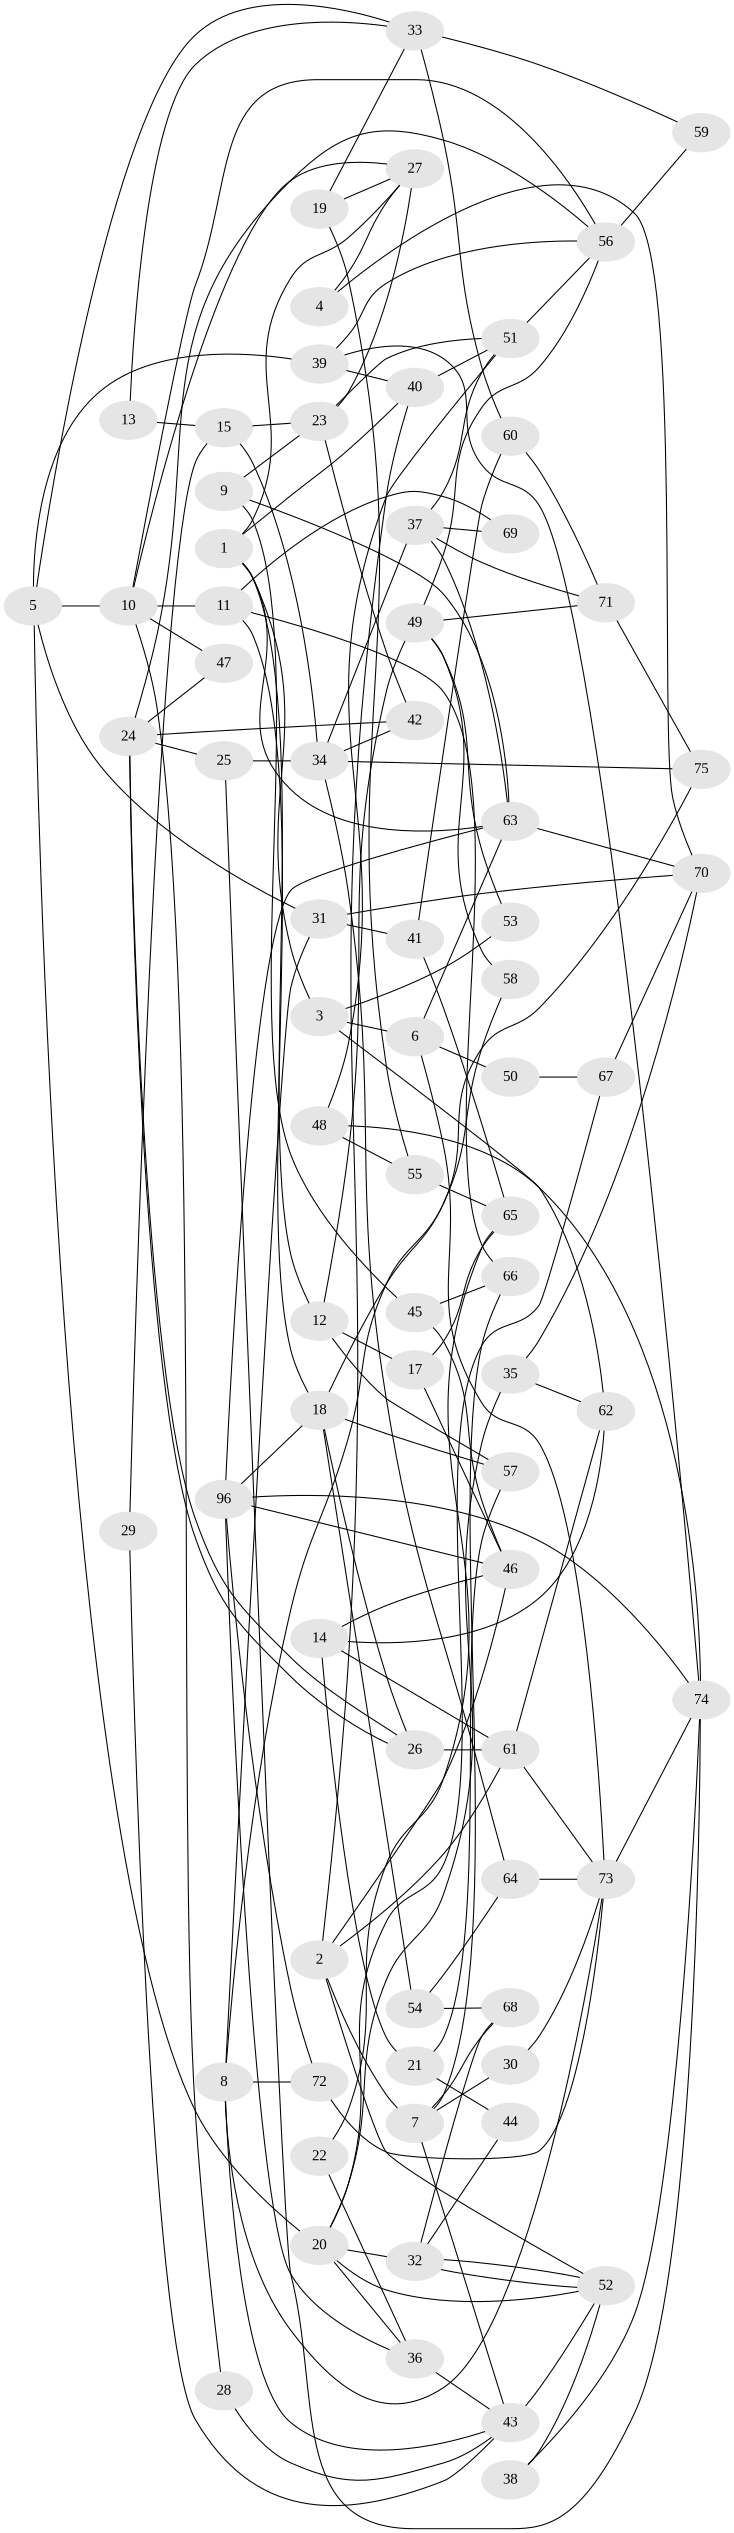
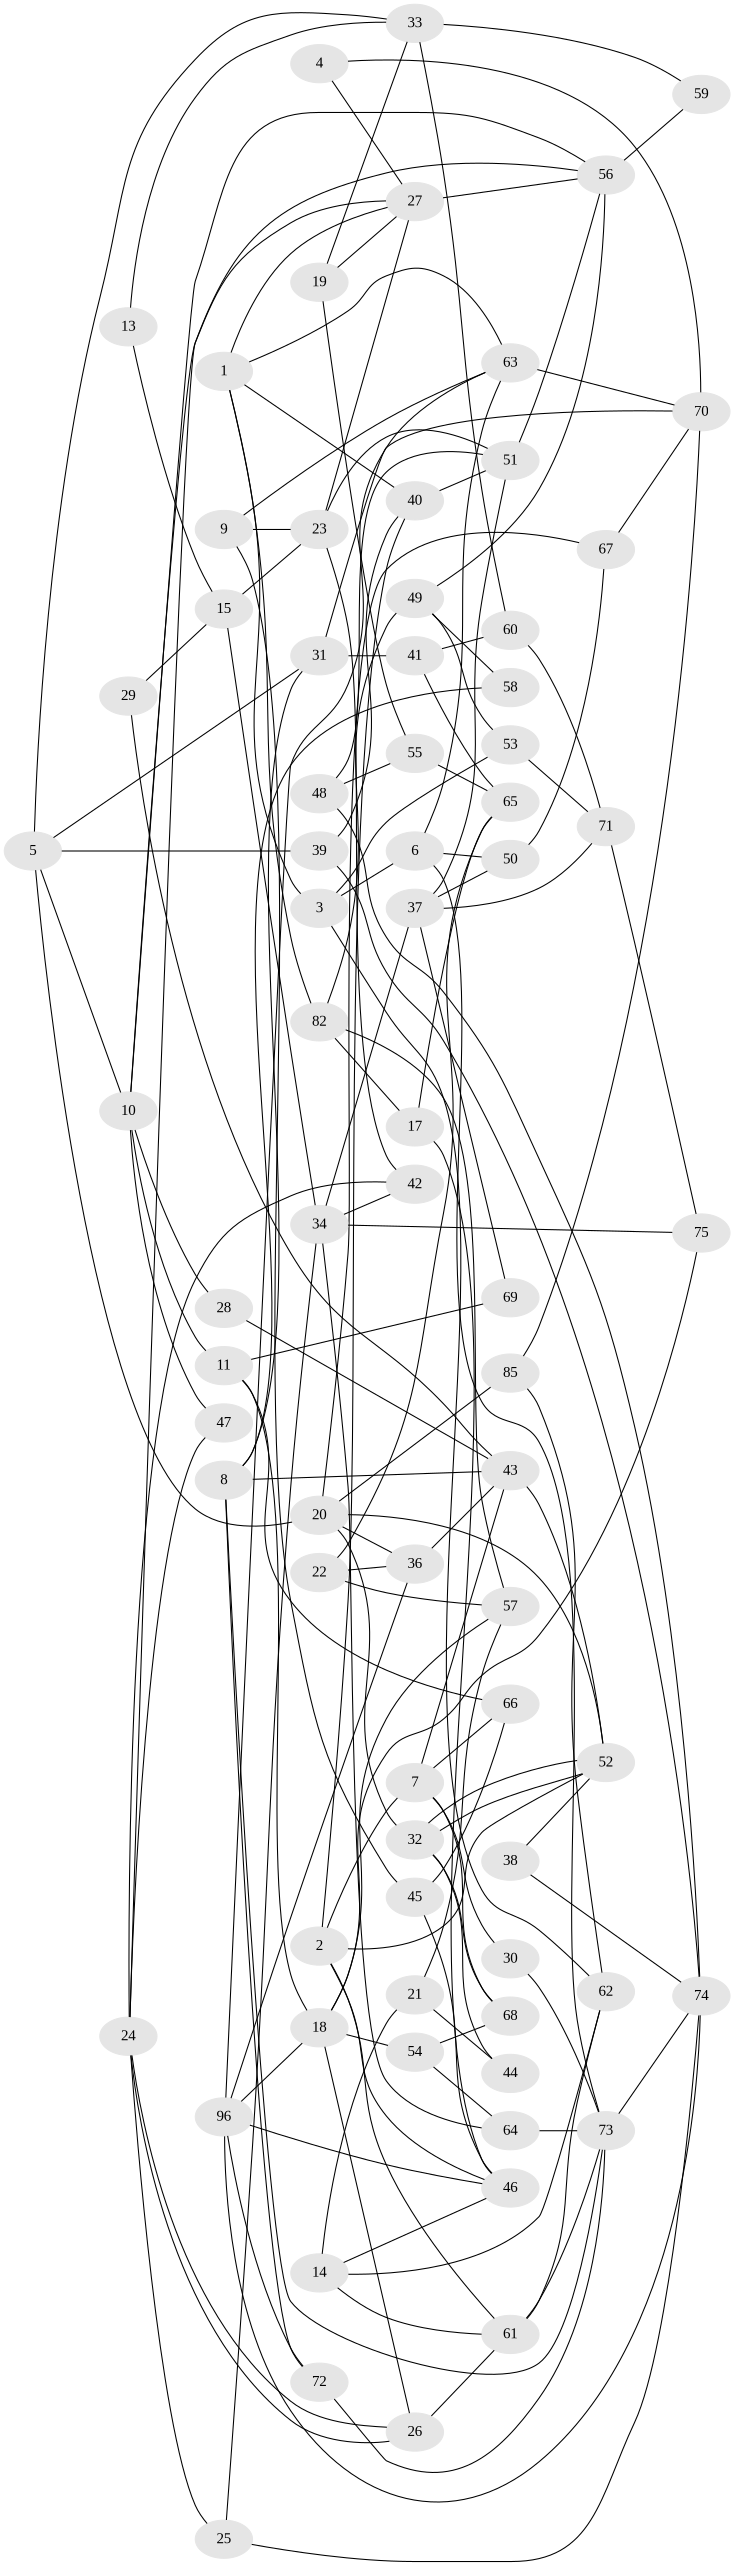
edge "56" -- "39": now "56" -- "27"
edge "71" -- "49": now "71" -- "53"
edge "37" -- "63": now "37" -- "50"
node "12": label "12" -> "82"
node "35": label "35" -> "85"
edge "22" -- "57": added
